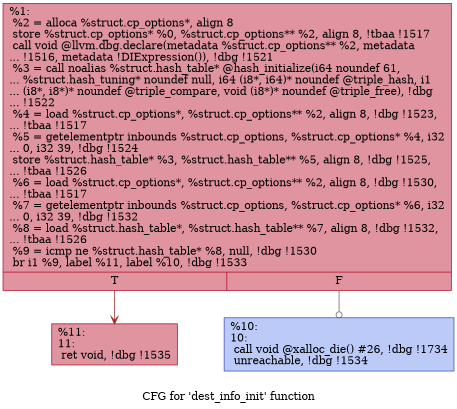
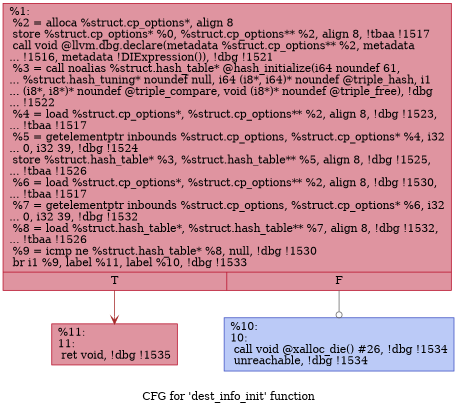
node "%10:": text "call void @xalloc_die() #26, !dbg !1734" -> "call void @xalloc_die() #26, !dbg !1534"
